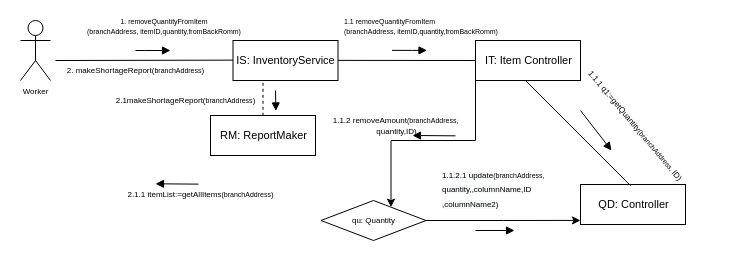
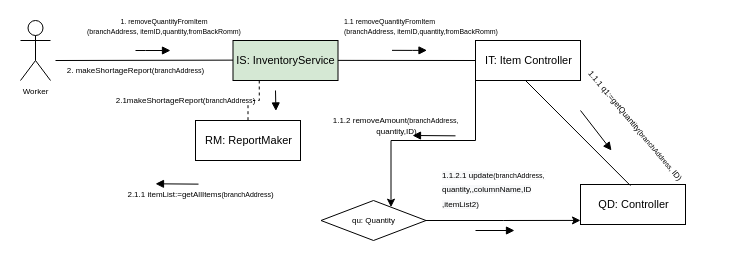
node "IS: InventoryService": fillcolor #ffffff -> #d5e8d4
node "RM: ReportMaker": moved (263, 136) -> (248, 141)
node "1.1.2.1 update(branchAddress, quantity,,columnName,ID,columnName2)": label "1.1.2.1 update(branchAddress, quantity,,columnName,ID,columnName2)" -> "1.1.2.1 update(branchAddress, quantity,,columnName,ID,itemList2)"
